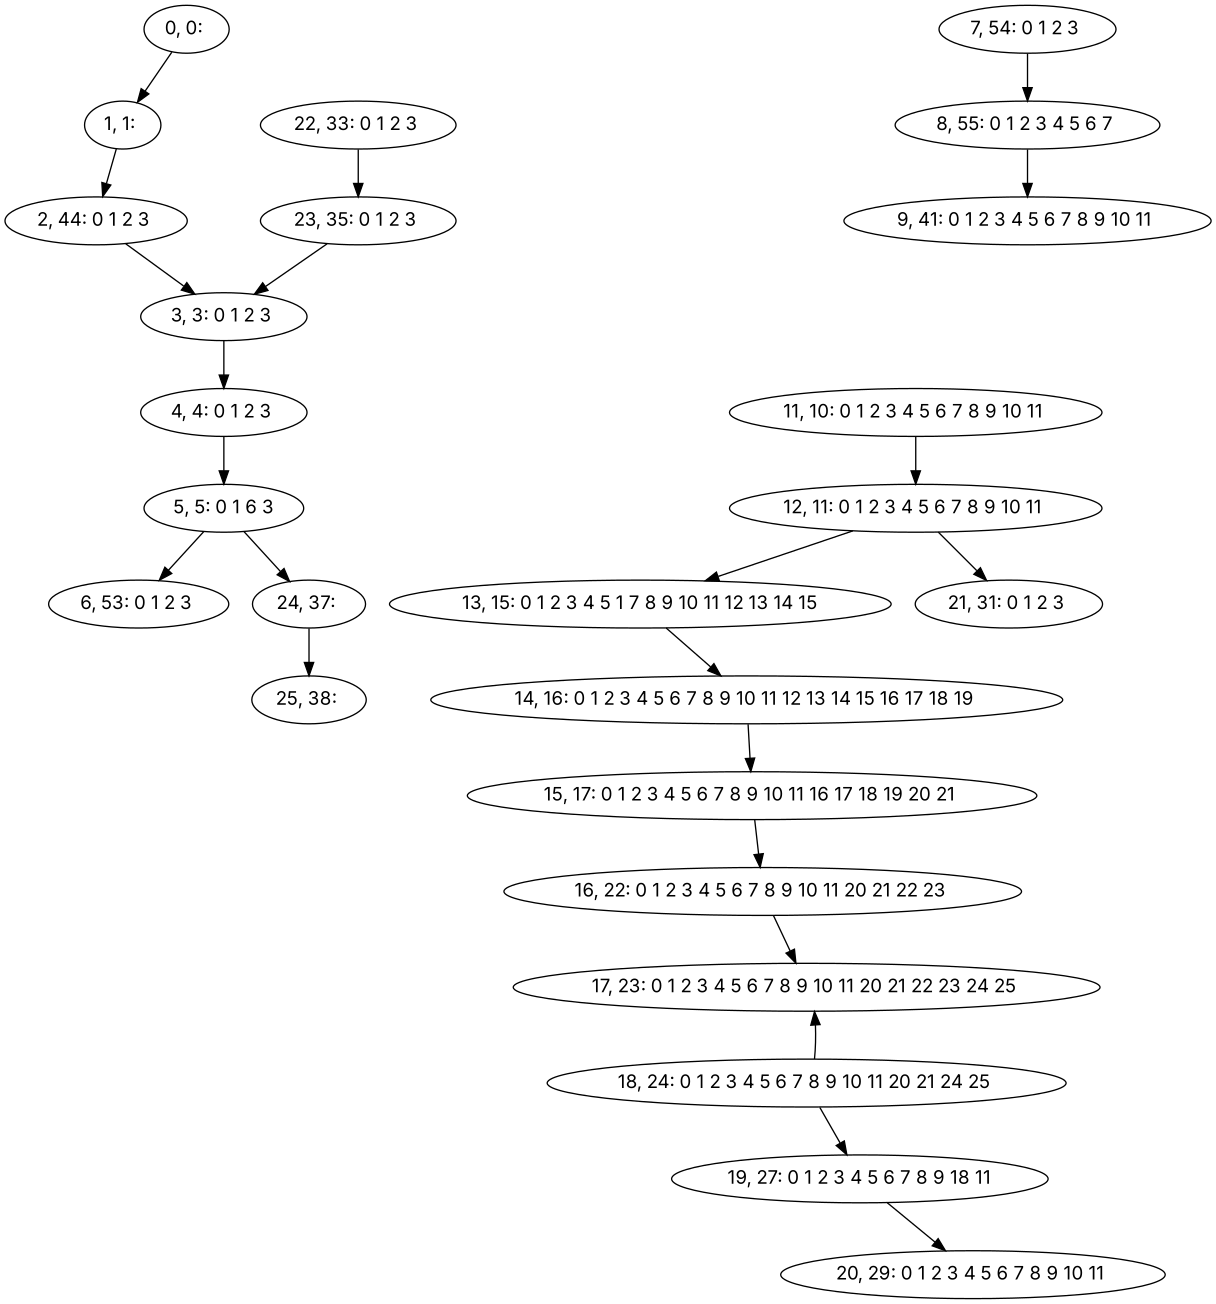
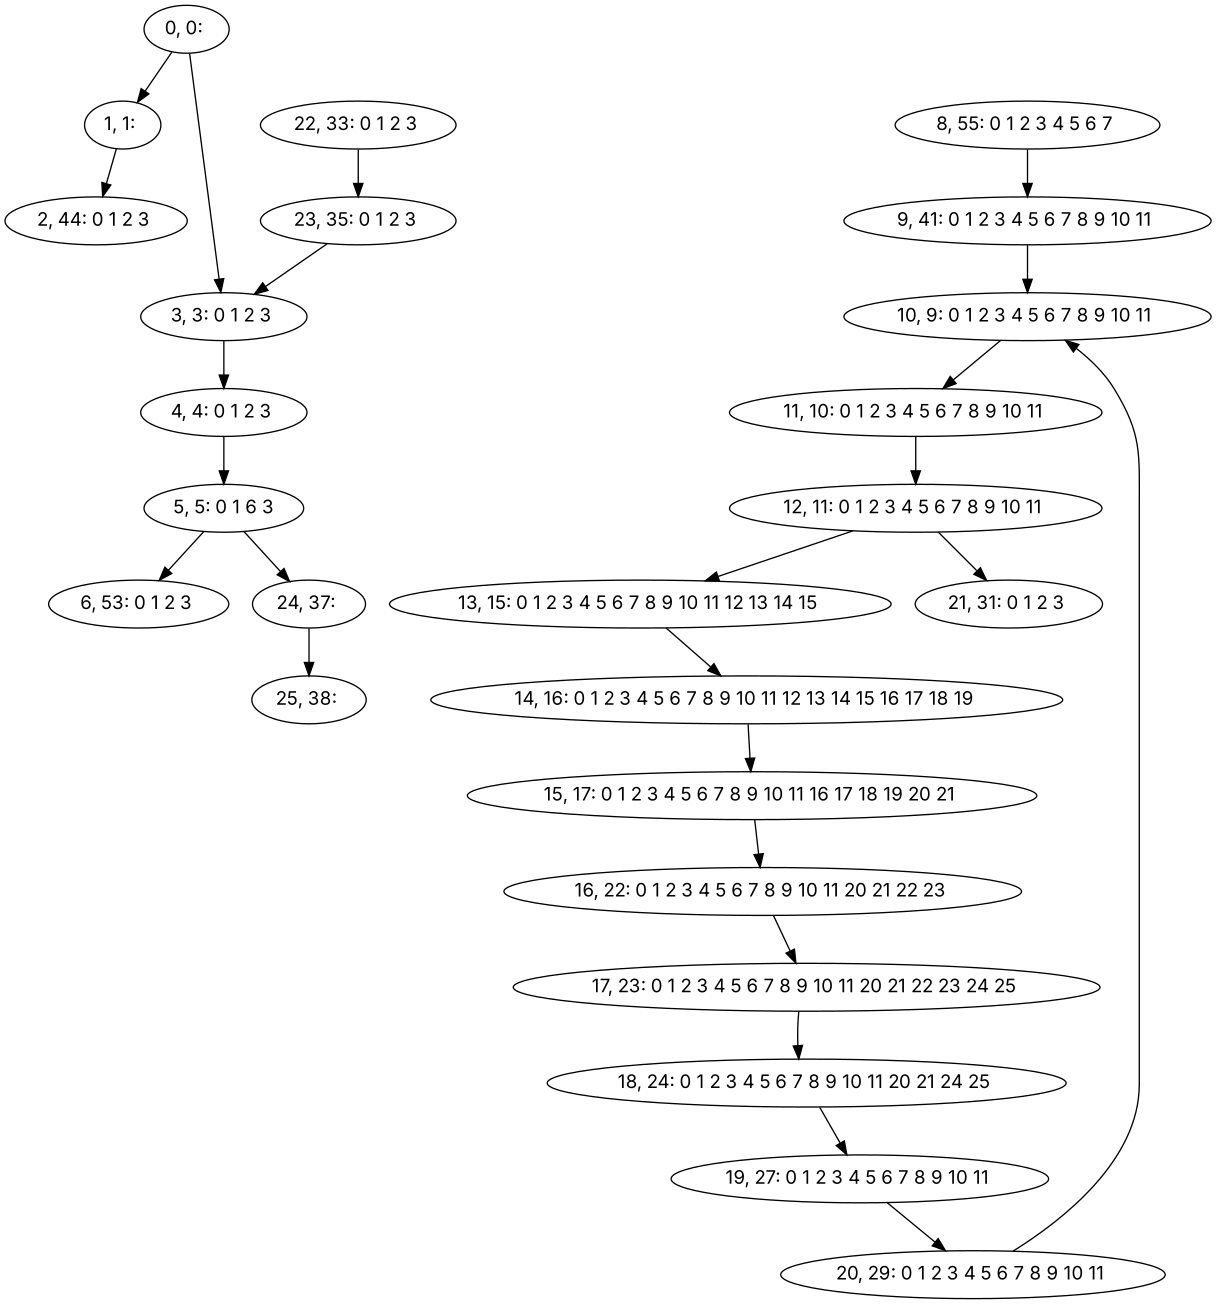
node "7, 54: 0 1 2 3": removed
edge "2, 44: 0 1 2 3" -> "3, 3: 0 1 2 3": now "0, 0:" -> "3, 3: 0 1 2 3"
node "10, 9: 0 1 2 3 4 5 6 7 8 9 10 11": added
node "13, 15: 0 1 2 3 4 5 1 7 8 9 10 11 12 13 14 15": label "13, 15: 0 1 2 3 4 5 1 7 8 9 10 11 12 13 14 15" -> "13, 15: 0 1 2 3 4 5 6 7 8 9 10 11 12 13 14 15"
edge "18, 24: 0 1 2 3 4 5 6 7 8 9 10 11 20 21 24 25" -> "17, 23: 0 1 2 3 4 5 6 7 8 9 10 11 20 21 22 23 24 25": reversed
node "19, 27: 0 1 2 3 4 5 6 7 8 9 18 11": label "19, 27: 0 1 2 3 4 5 6 7 8 9 18 11" -> "19, 27: 0 1 2 3 4 5 6 7 8 9 10 11"
